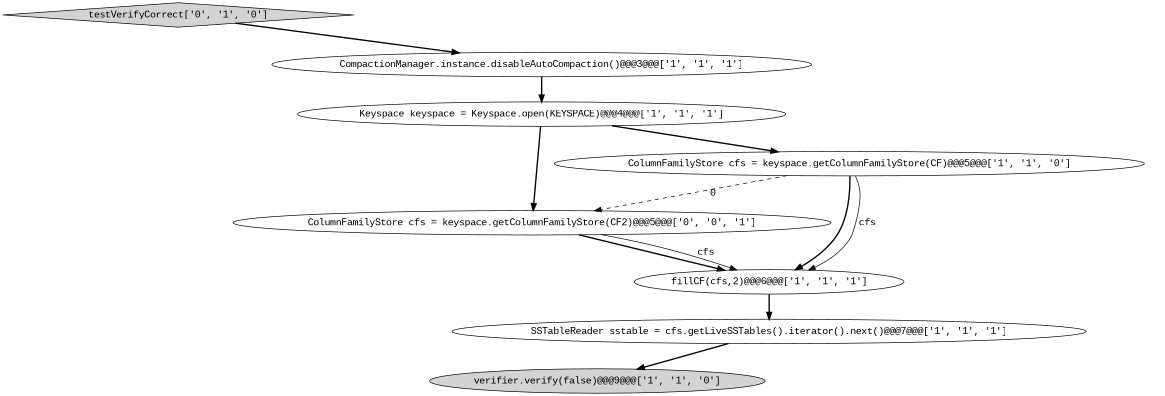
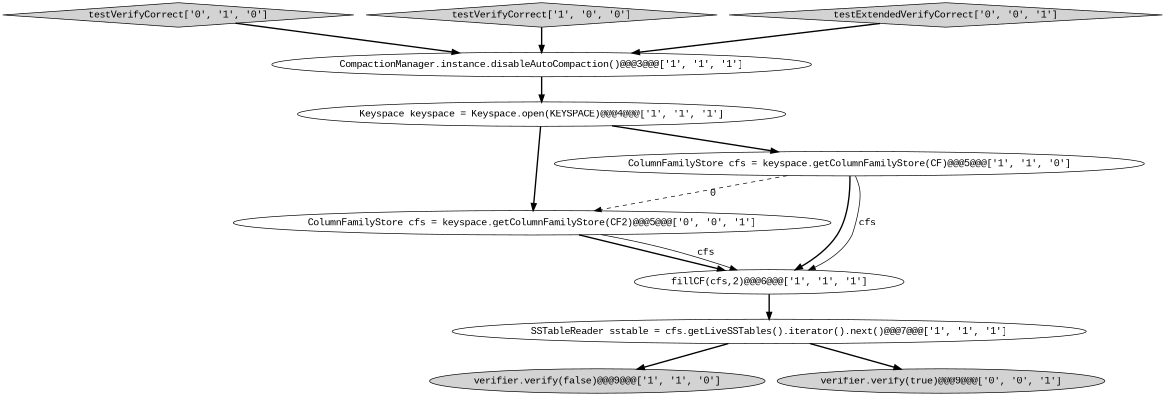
node "testVerifyCorrect['1', '0', '0']": added
node "testExtendedVerifyCorrect['0', '0', '1']": added
node "verifier.verify(true)@@@9@@@['0', '0', '1']": added
